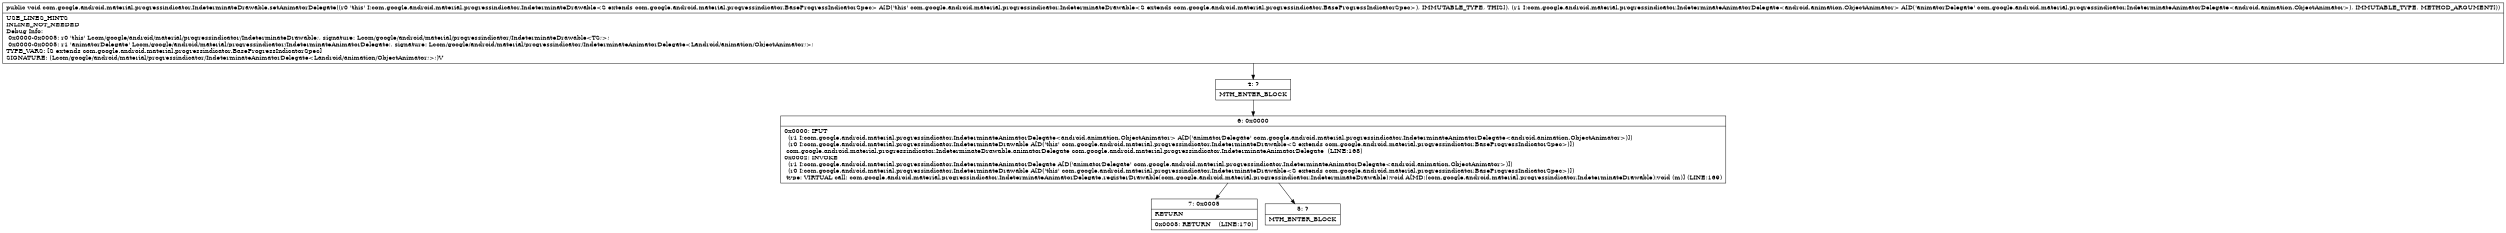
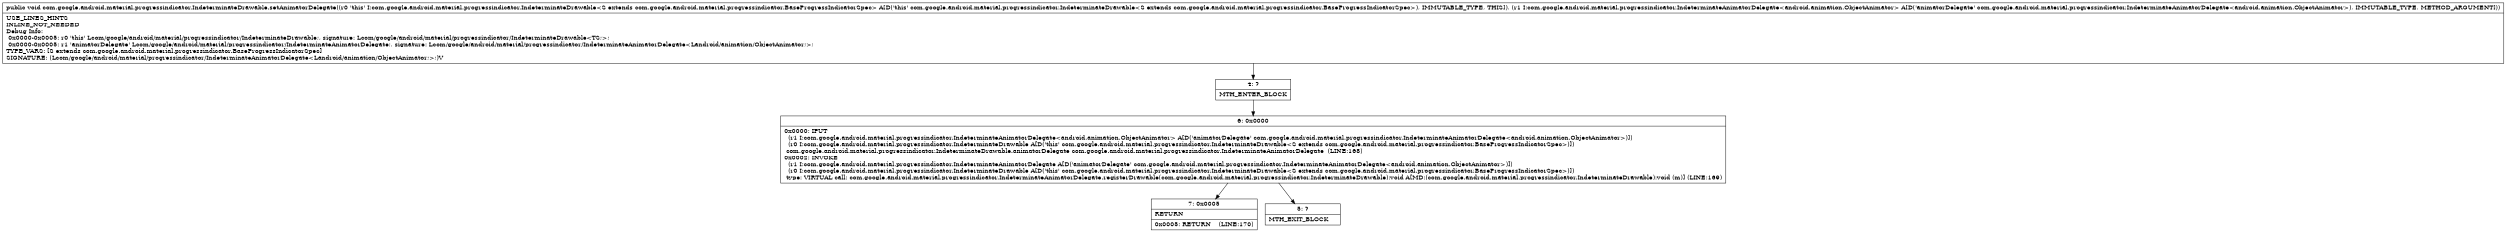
node "5: ?": text "MTH_ENTER_BLOCK" -> "MTH_EXIT_BLOCK"
